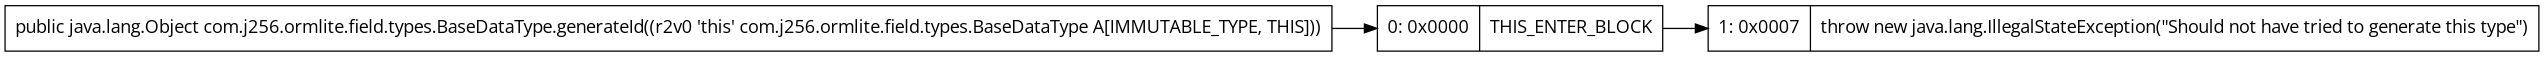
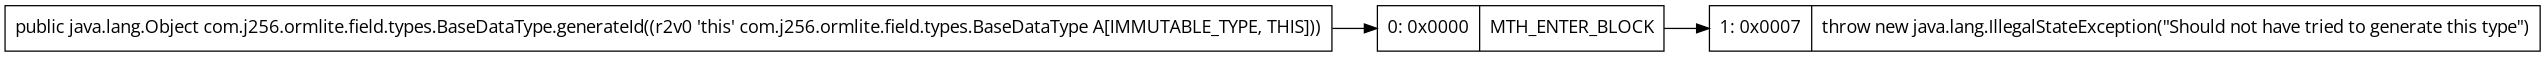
node "0: 0x0000": text "THIS_ENTER_BLOCK" -> "MTH_ENTER_BLOCK"
